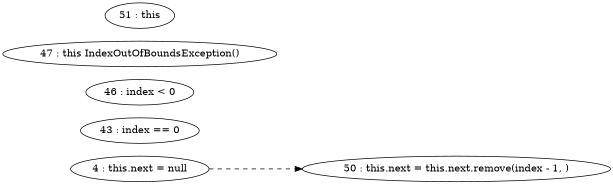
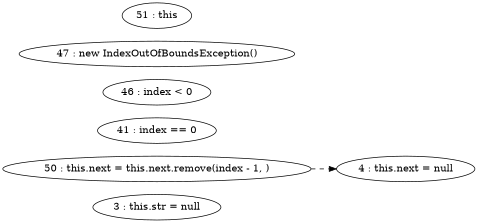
node "47 : this IndexOutOfBoundsException()": label "47 : this IndexOutOfBoundsException()" -> "47 : new IndexOutOfBoundsException()"
node "43 : index == 0": label "43 : index == 0" -> "41 : index == 0"
edge "4 : this.next = null" -> "50 : this.next = this.next.remove(index - 1, )": reversed
node "3 : this.str = null": added
